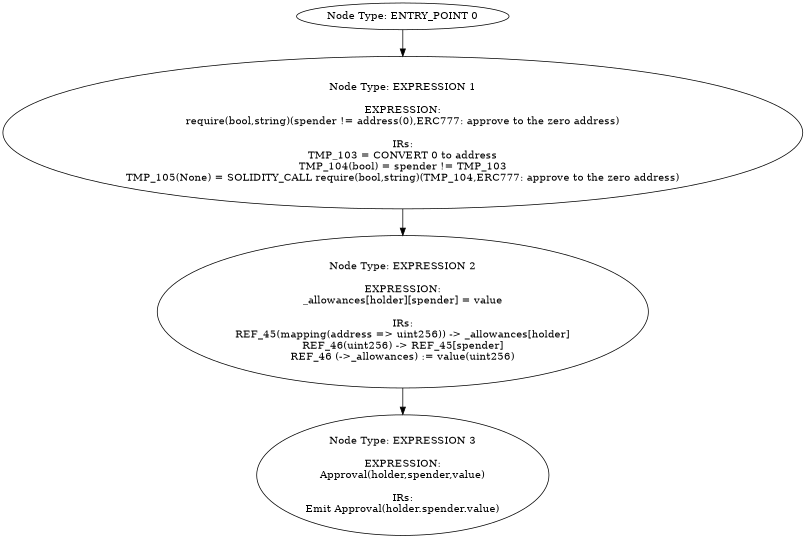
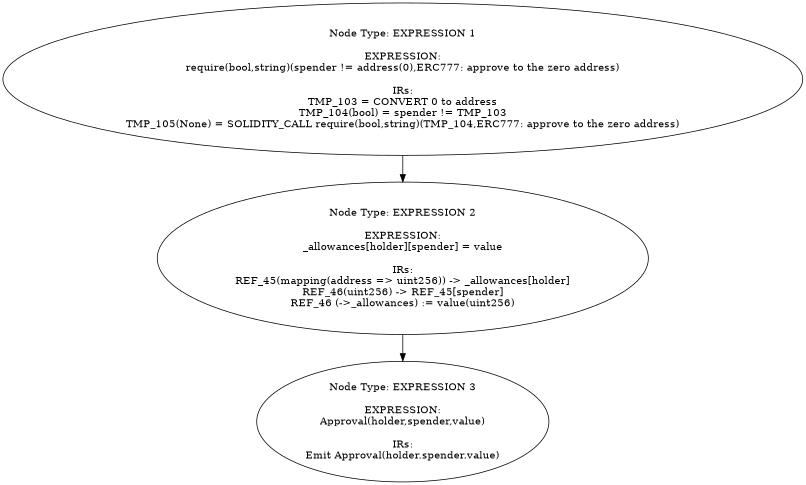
node "Node Type: ENTRY_POINT 0": removed
